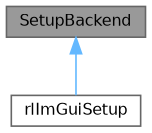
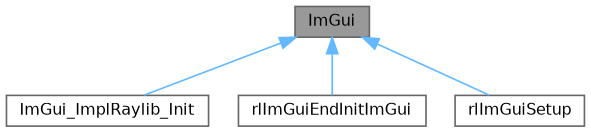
node "SetupBackend": label "SetupBackend" -> "ImGui"
node "ImGui_ImplRaylib_Init": added
node "rlImGuiEndInitImGui": added
